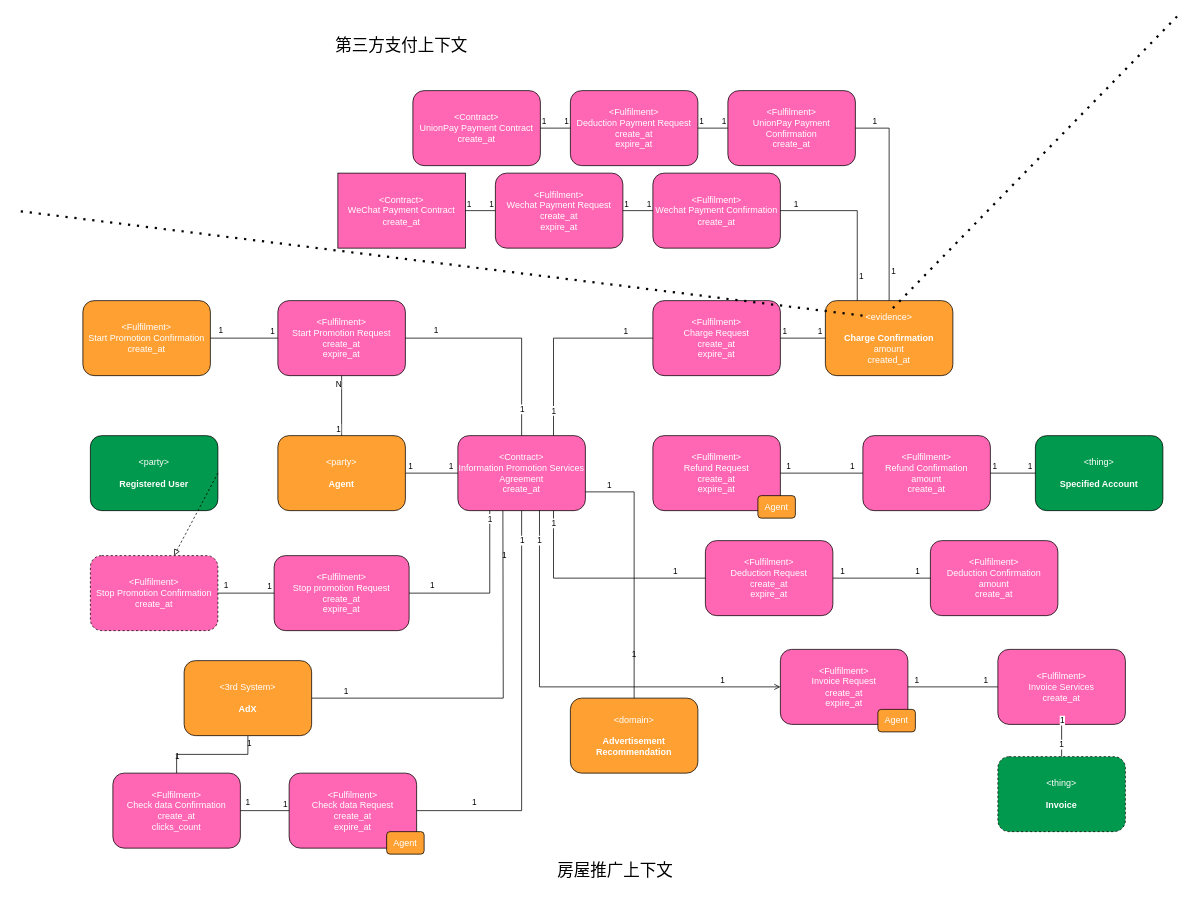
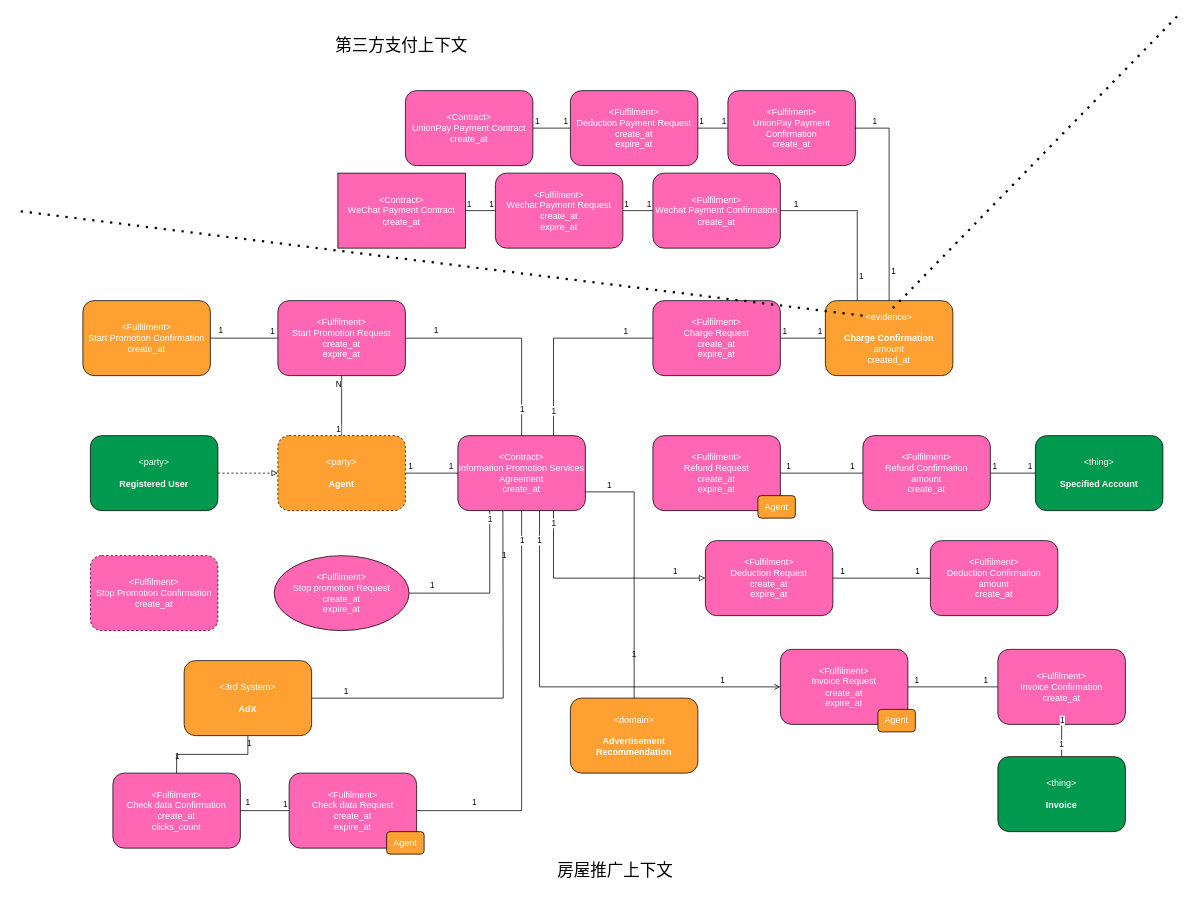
node "<Contract> UnionPay Payment Contract create_at": moved (477, 128) -> (469, 128)
node "<party> Agent": style solid -> dashed
edge "<party> Registered User" -> "<Fulfilment> Stop Promotion Confirmation create_at": now "<party> Registered User" -> "<party> Agent"
edge "<Contract> Information Promotion Services Agreement create_at" -- "<Fulfilment> Deduction Request create_at expire_at": arrowhead none -> block
edge "<Fulfilment> Stop Promotion Confirmation create_at" -- "<Fulfilment> Stop promotion Request create_at expire_at": removed, labels "1", "1"
node "<Fulfilment> Stop promotion Request create_at expire_at": shape rounded rectangle -> ellipse
node "<Fulfilment> Invoice Services create_at": label "<Fulfilment> Invoice Services create_at" -> "<Fulfilment> Invoice Confirmation create_at"
node "<thing> Invoice": style dashed -> solid
